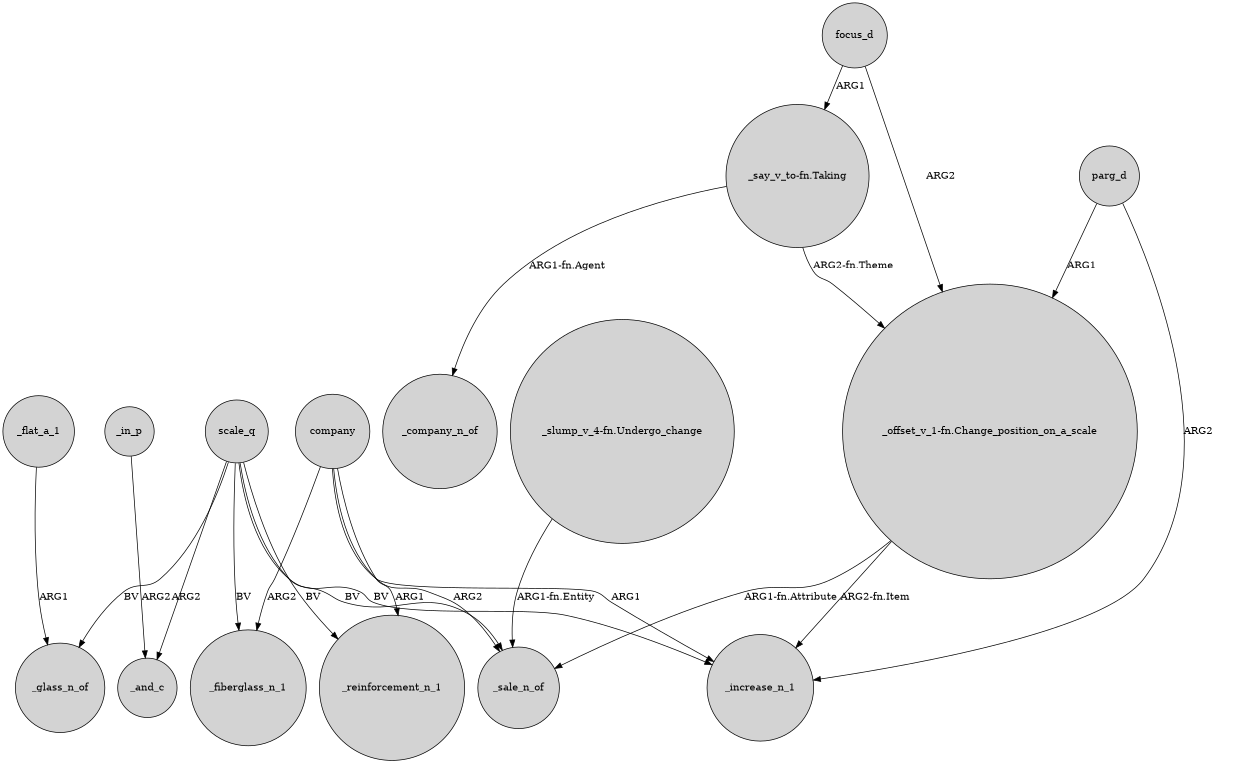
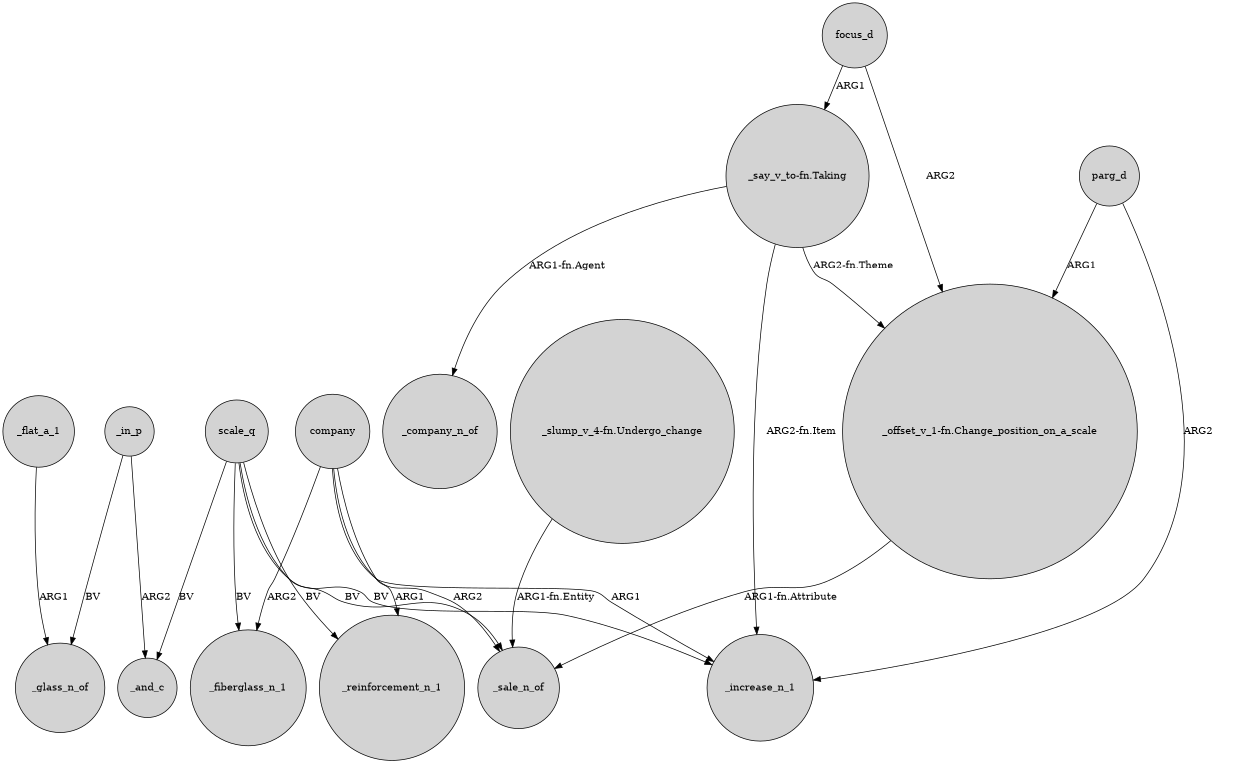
edge "scale_q" -> "_glass_n_of": now "_in_p" -> "_glass_n_of"
edge "_offset_v_1-fn.Change_position_on_a_scale" -> "_increase_n_1": now "_say_v_to-fn.Taking" -> "_increase_n_1"
edge "scale_q" -> "_and_c": label "ARG2" -> "BV"
